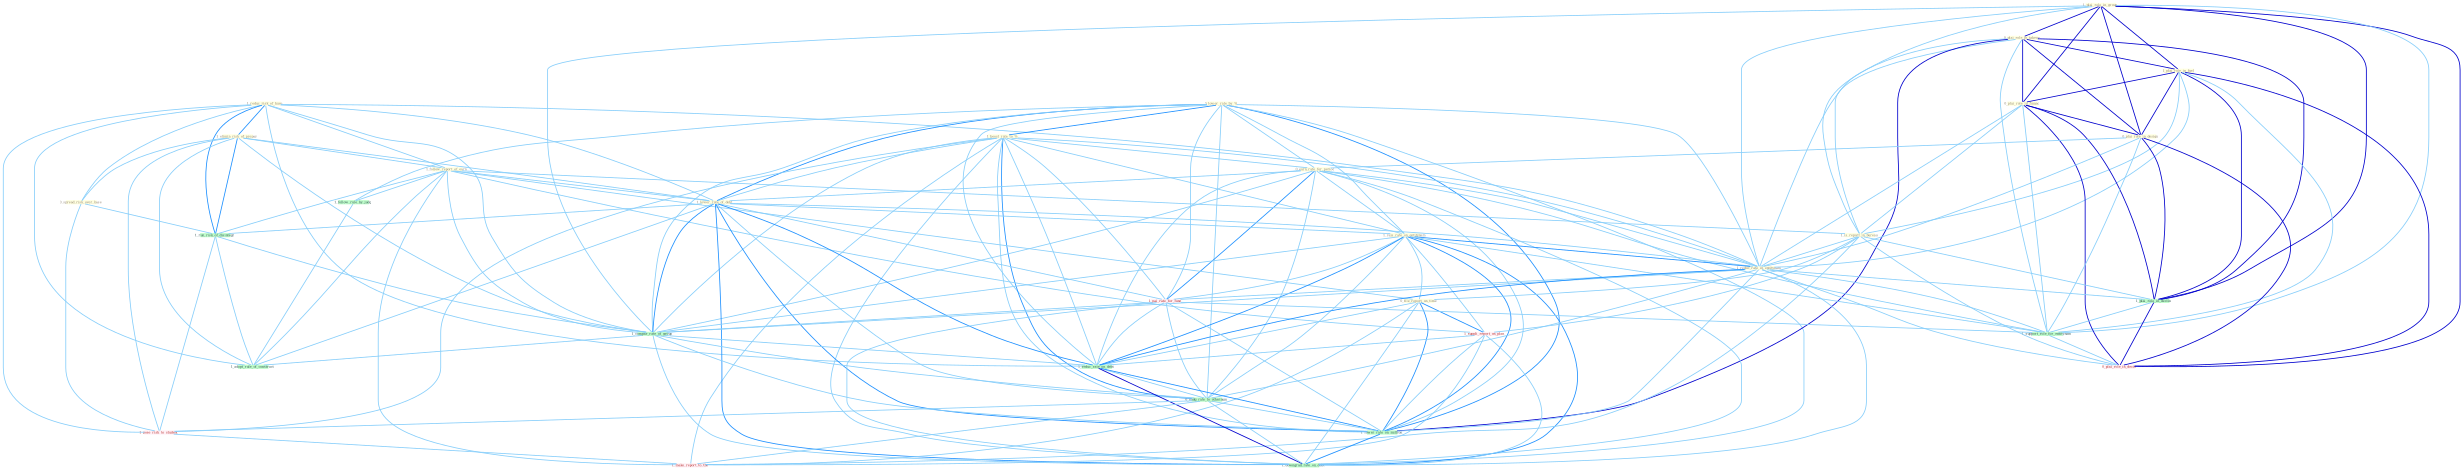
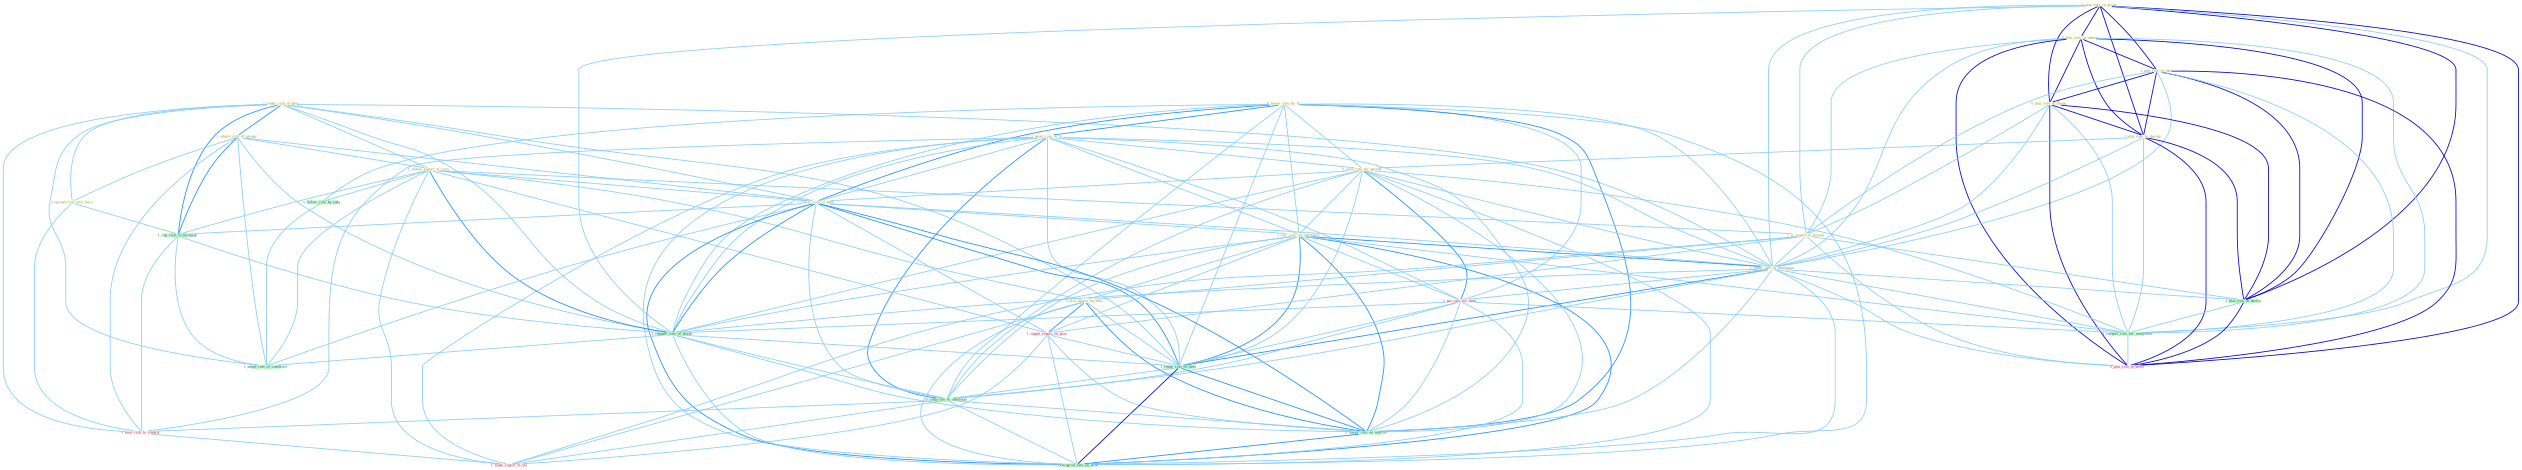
edge "1_lower_rate_of_debt" -- "1_pai_rate_for_fund": now "1_lower_rate_of_debt" -- "1_suppli_report_on_plan"
edge "1_follow_report_of_earn" -- "1_compar_rate_of_group": color #87cefa -> #1e90ff
edge "0_plai_role_in_takeov" -- "1_lower_rate_on_million": now "0_plai_role_in_takeov" -- "0_plai_role_in_decis"
